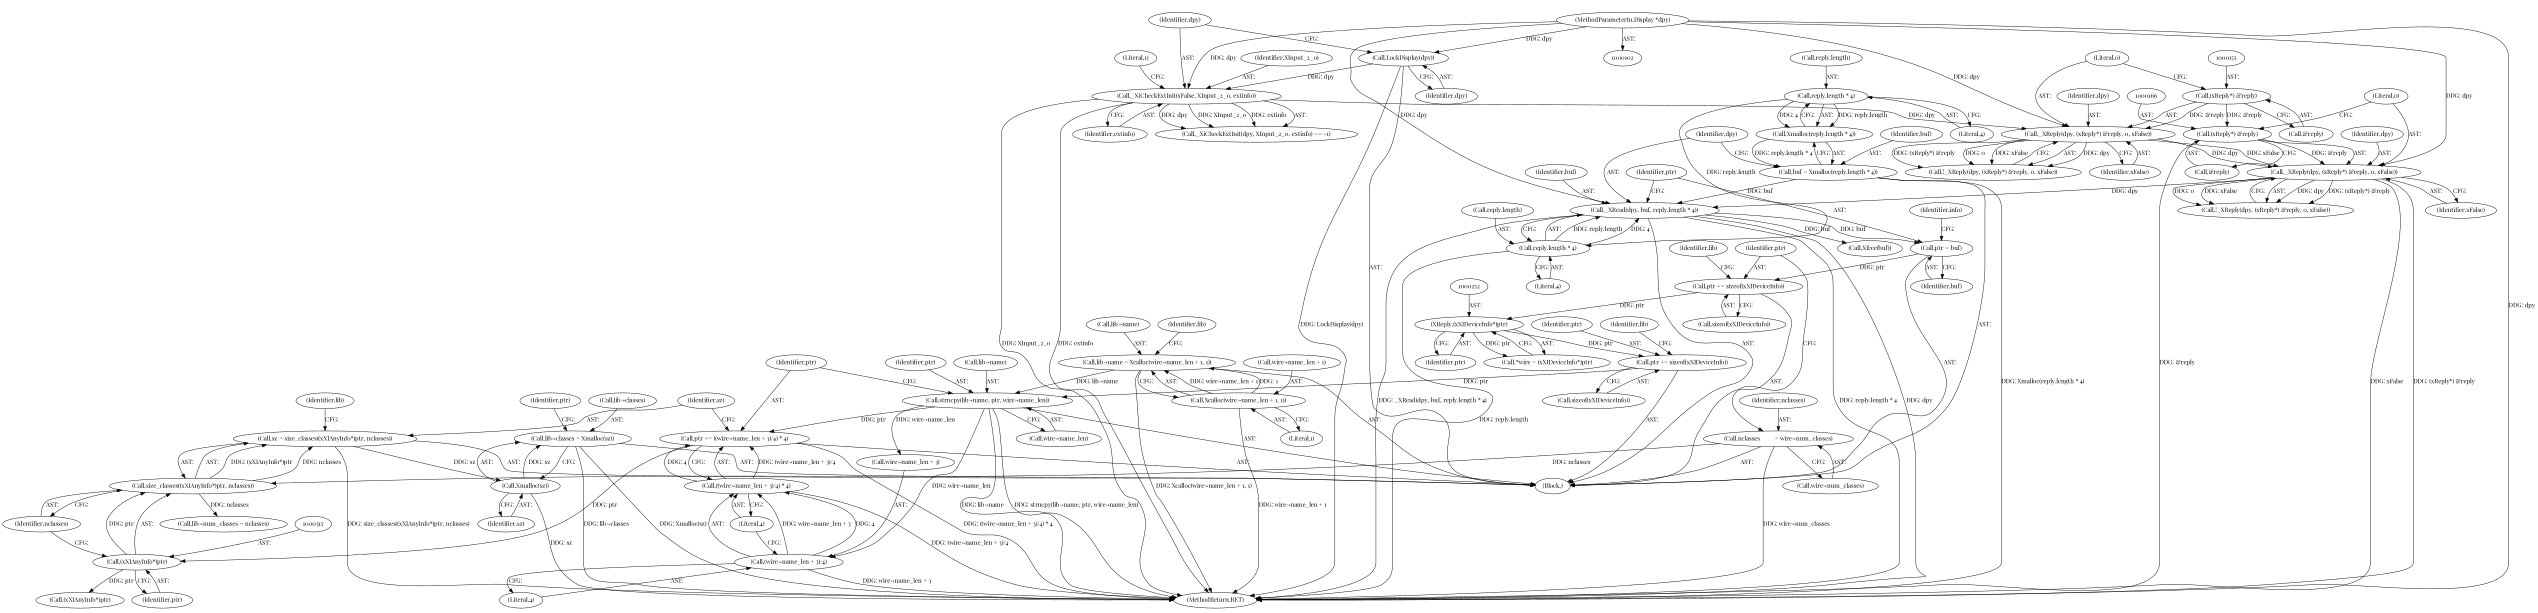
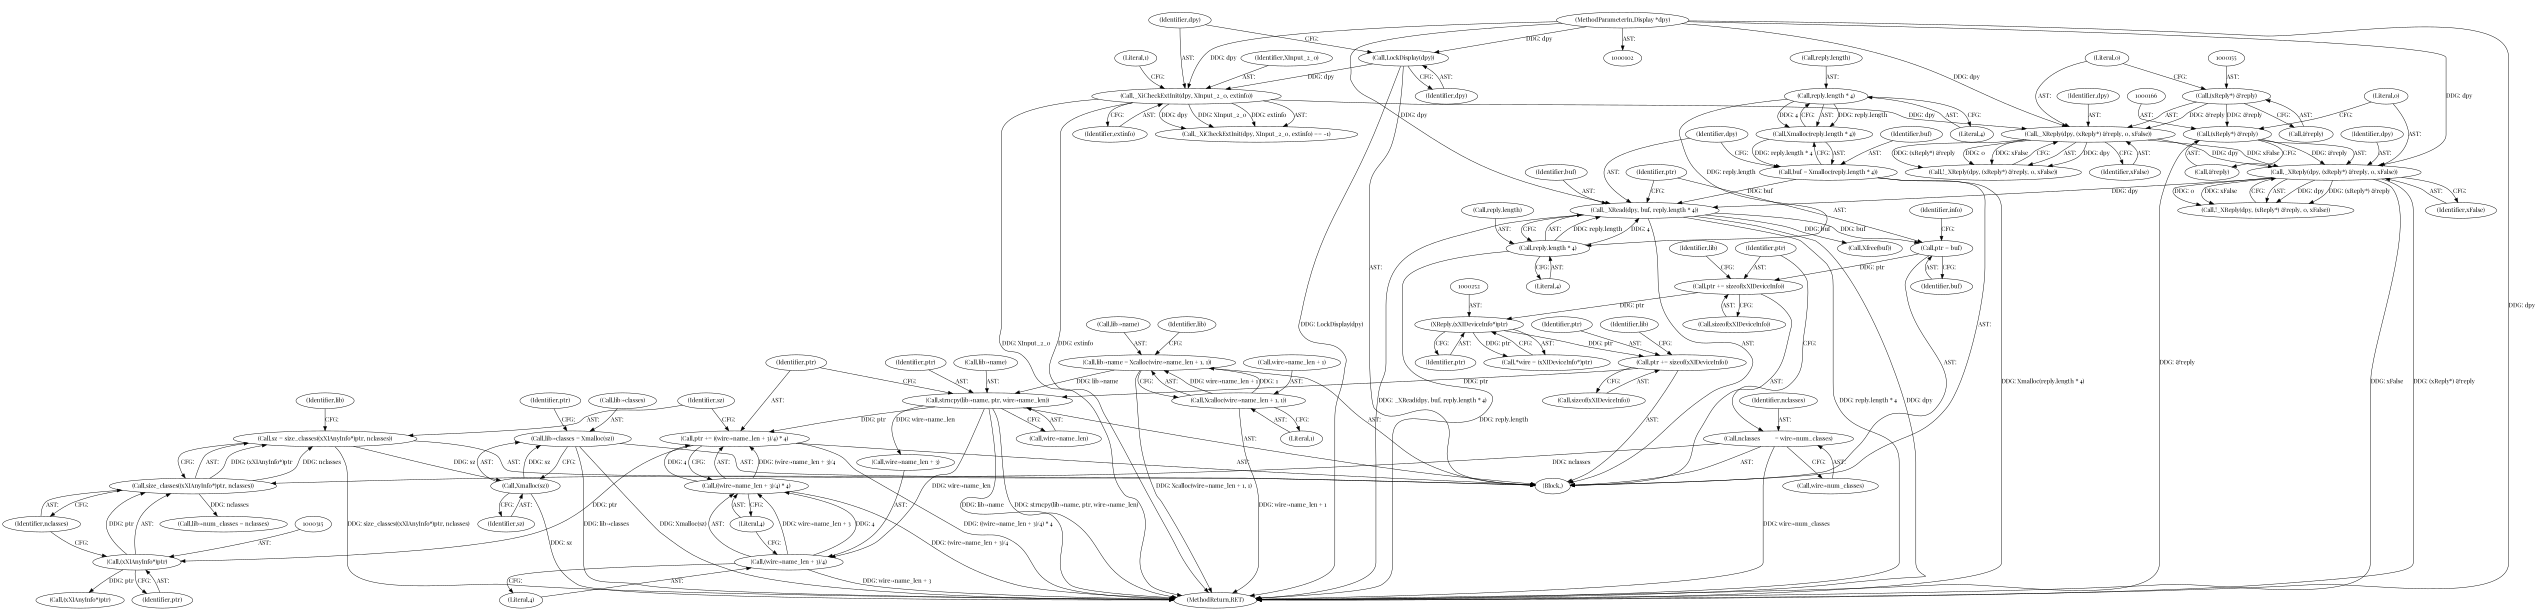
node "(Call,_XiCheckExtInit(xFalse, XInput_2_0, extinfo))": label "(Call,_XiCheckExtInit(xFalse, XInput_2_0, extinfo))" -> "(Call,_XiCheckExtInit(dpy, XInput_2_0, extinfo))"
edge "(Call,sz = size_classes((xXIAnyInfo*)ptr, nclasses))" -> "(Call,size_classes((xXIAnyInfo*)ptr, nclasses))": label "AST: " -> "CFG: "
